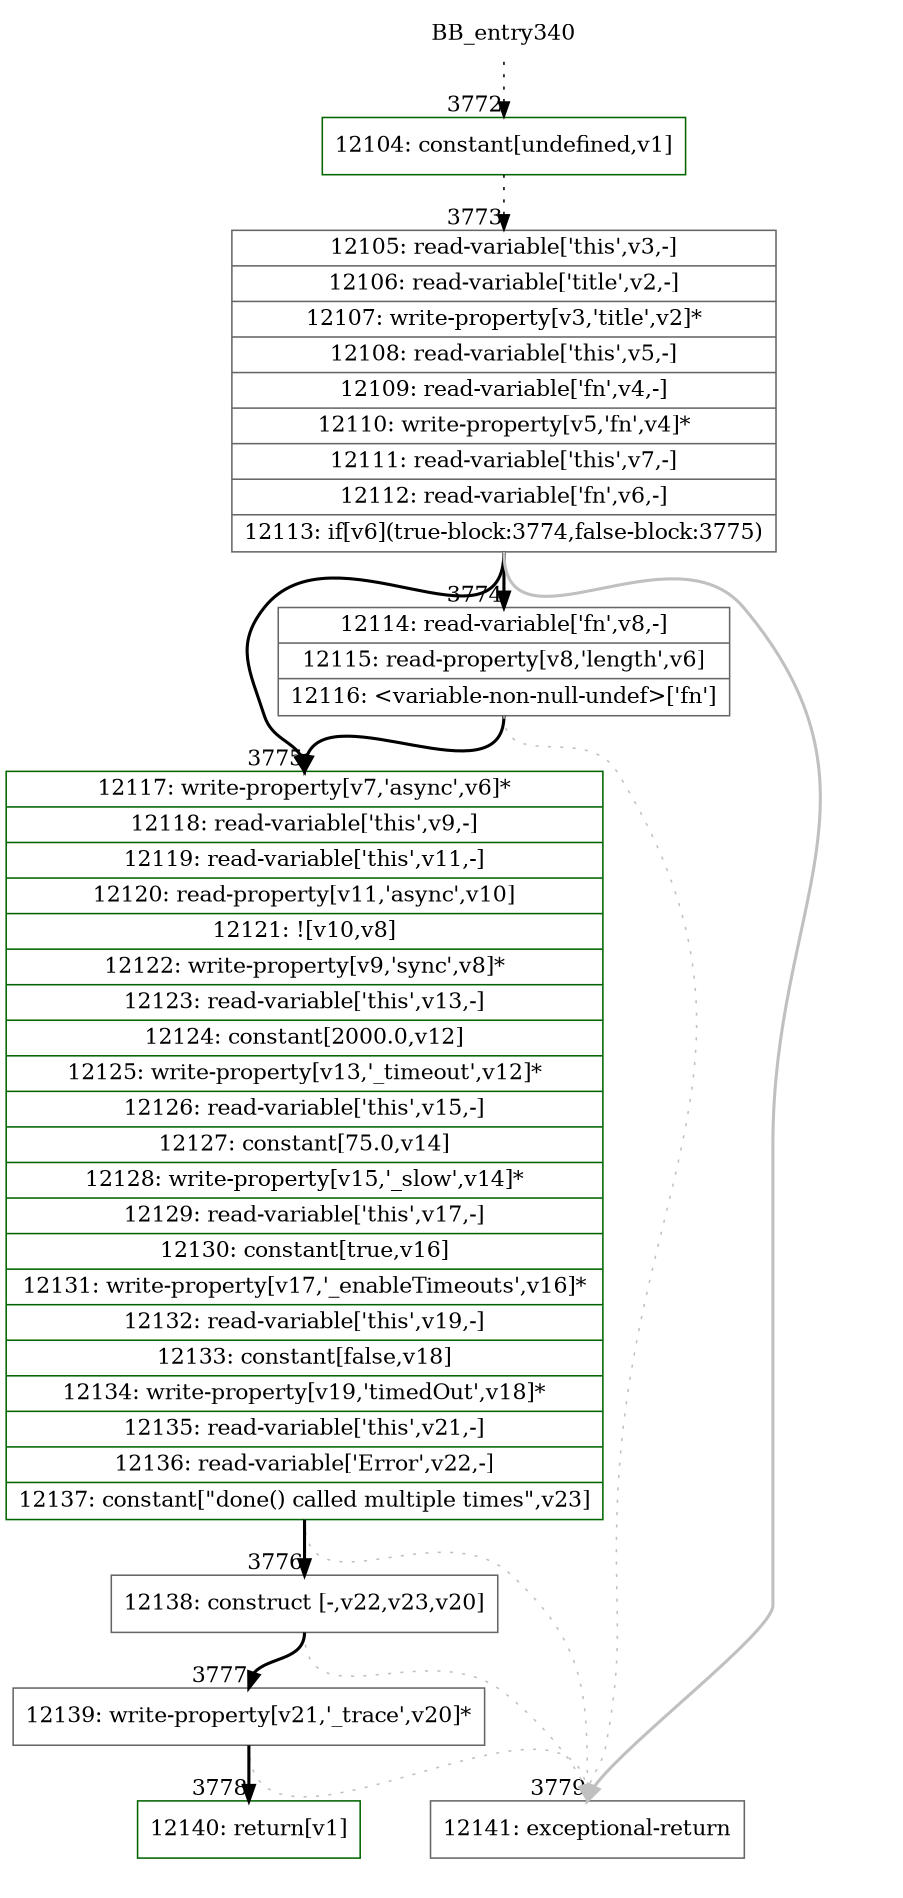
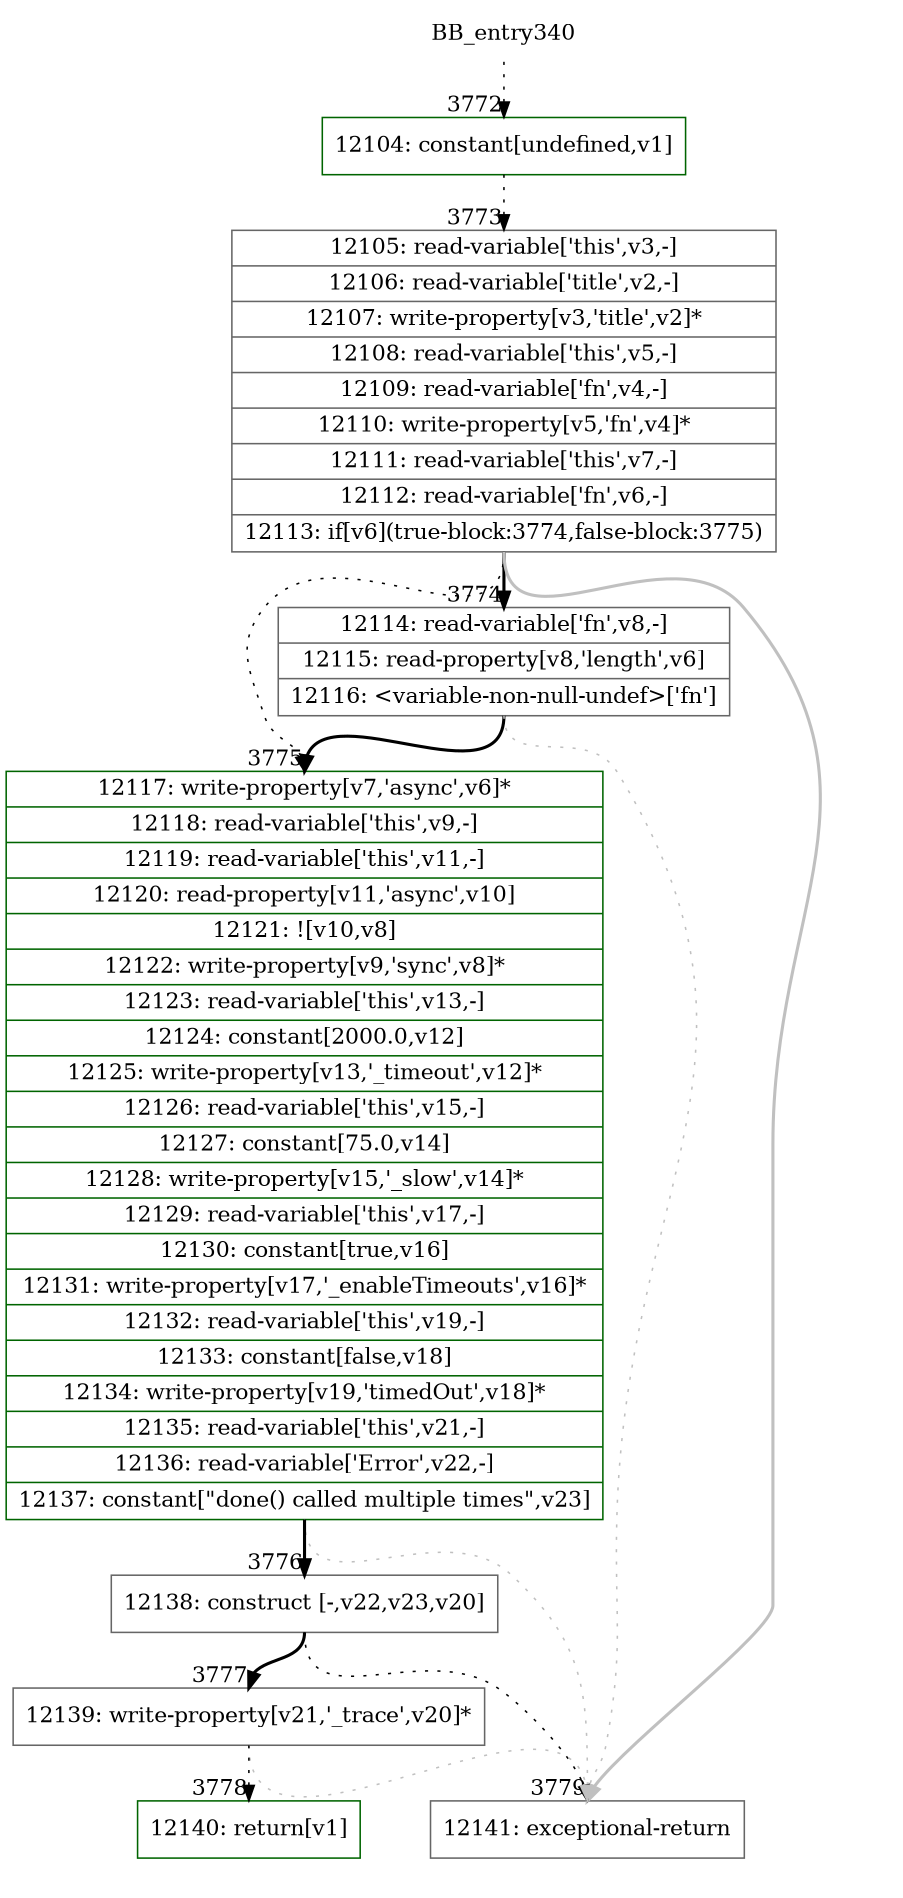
edge "12105: read-variable['this',v3,-]" -> "12117: write-property[v7,'async',v6]*": style bold -> dotted
edge "12138: construct [-,v22,v23,v20]" -> "12141: exceptional-return": color gray -> black
edge "12139: write-property[v21,'_trace',v20]*" -> "12140: return[v1]": style bold -> dotted
